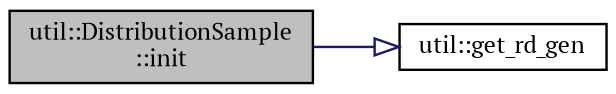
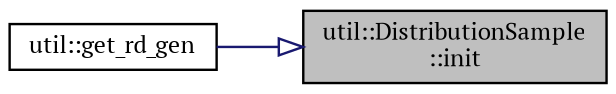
edge "util::DistributionSample ::init" -> "util::get_rd_gen": reversed
